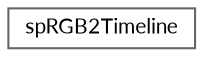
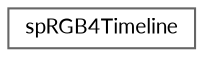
node "spRGB2Timeline": label "spRGB2Timeline" -> "spRGB4Timeline"
